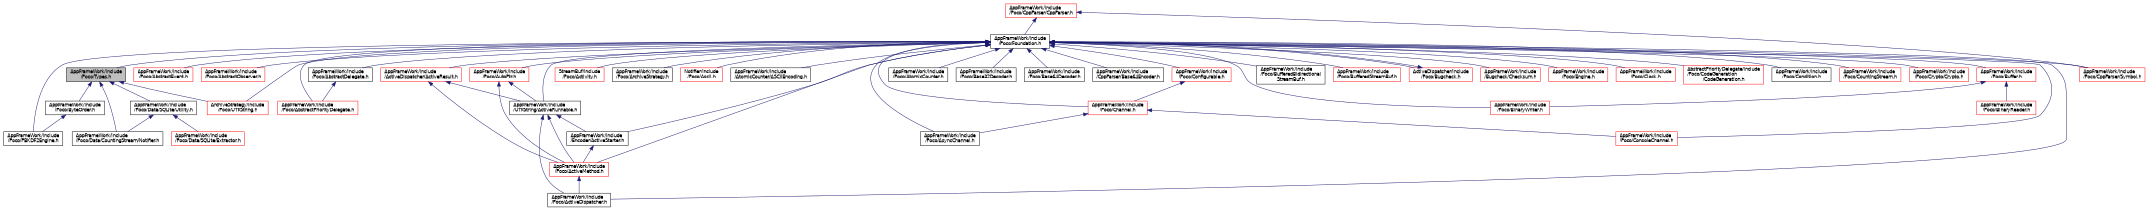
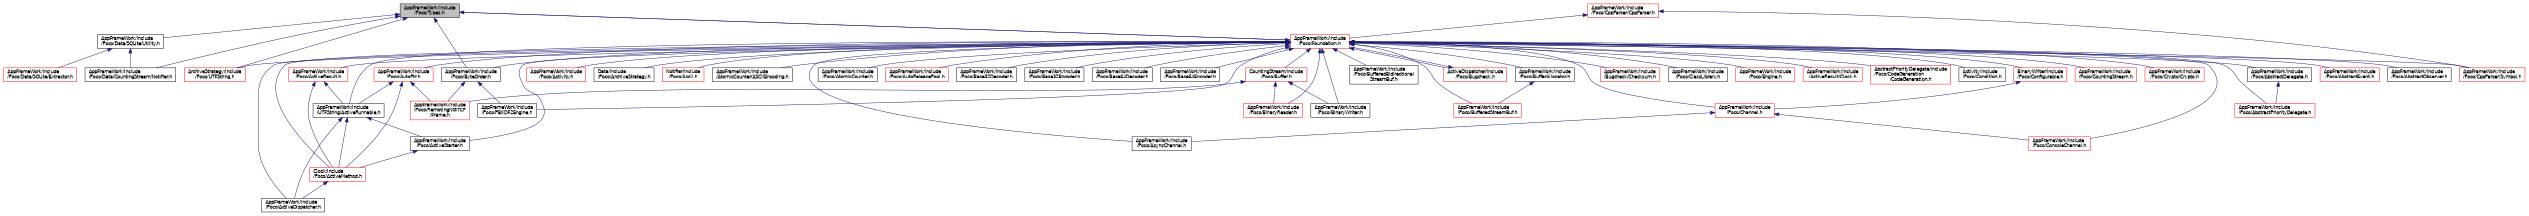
edge "AppFrameWork/include /Poco/Foundation.h" -> "AppFrameWork/include /Poco/Types.h": added
node "AppFrameWork/include /Poco/Foundation.h": color black -> red
edge "AppFrameWork/include /Poco/ByteOrder.h" -> "AppFrameWork/include /Poco/Foundation.h": added
node "AppFrameWork/include /Poco/AbstractObserver.h": color red -> black
node "AppFrameWork/include /ActiveDispatcher/ActiveResult.h": label "AppFrameWork/include /ActiveDispatcher/ActiveResult.h" -> "AppFrameWork/include /Poco/ActiveResult.h"
node "StreamBuf/include /Poco/Activity.h": label "StreamBuf/include /Poco/Activity.h" -> "AppFrameWork/include /Poco/Activity.h"
node "AppFrameWork/include /Poco/ArchiveStrategy.h": label "AppFrameWork/include /Poco/ArchiveStrategy.h" -> "Data/include /Poco/ArchiveStrategy.h"
node "AppFrameWork/include /Poco/AutoReleasePool.h": added
node "AppFrameWork/include /Poco/Base32Encoder.h": added
node "AppFrameWork/include /CppParser/Base64Encoder.h": label "AppFrameWork/include /CppParser/Base64Encoder.h" -> "AppFrameWork/include /Poco/Base64Encoder.h"
node "AppFrameWork/include /Poco/Configurable.h": label "AppFrameWork/include /Poco/Configurable.h" -> "BinaryWriter/include /Poco/Configurable.h"
node "AppFrameWork/include /Poco/BufferAllocator.h": added
node "AppFrameWork/include /Poco/Clock.h": label "AppFrameWork/include /Poco/Clock.h" -> "AppFrameWork/include /ActiveResult/Clock.h"
node "AppFrameWork/include /Poco/ClassLibrary.h": added
node "AppFrameWork/include /Poco/Condition.h": label "AppFrameWork/include /Poco/Condition.h" -> "Activity/include /Poco/Condition.h"
node "AppFrameWork/include /Poco/Buffer.h": label "AppFrameWork/include /Poco/Buffer.h" -> "CountingStream/include /Poco/Buffer.h"
edge "AppFrameWork/include /Poco/BinaryReader.h" -> "AppFrameWork/include /Poco/Foundation.h": added
node "AppFrameWork/include /Poco/BinaryWriter.h": color red -> black
node "AppFrameWork/include /Poco/RemotingNG/TCP /Frame.h": added
node "AppFrameWork/include /Encoder/ActiveStarter.h": label "AppFrameWork/include /Encoder/ActiveStarter.h" -> "AppFrameWork/include /Poco/ActiveStarter.h"
node "AppFrameWork/include /Poco/ActiveMethod.h": label "AppFrameWork/include /Poco/ActiveMethod.h" -> "Clock/include /Poco/ActiveMethod.h"
